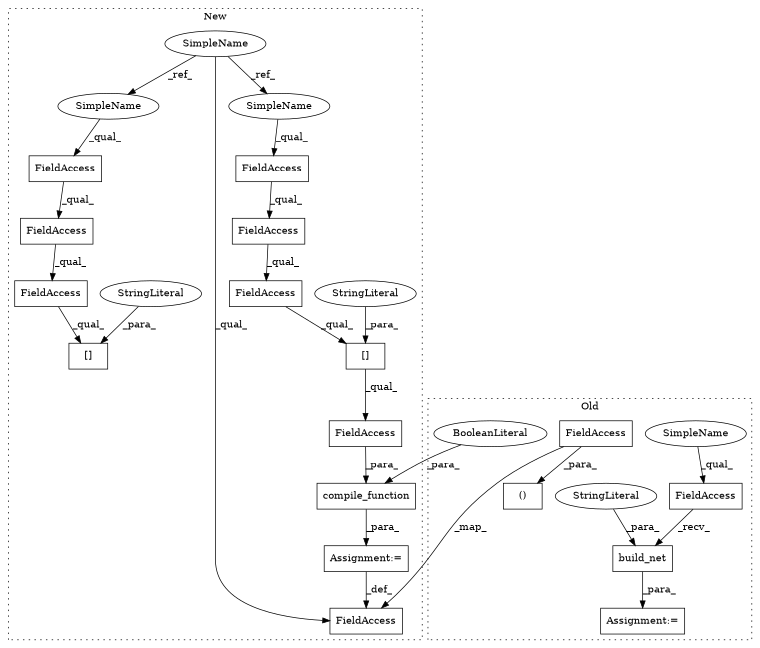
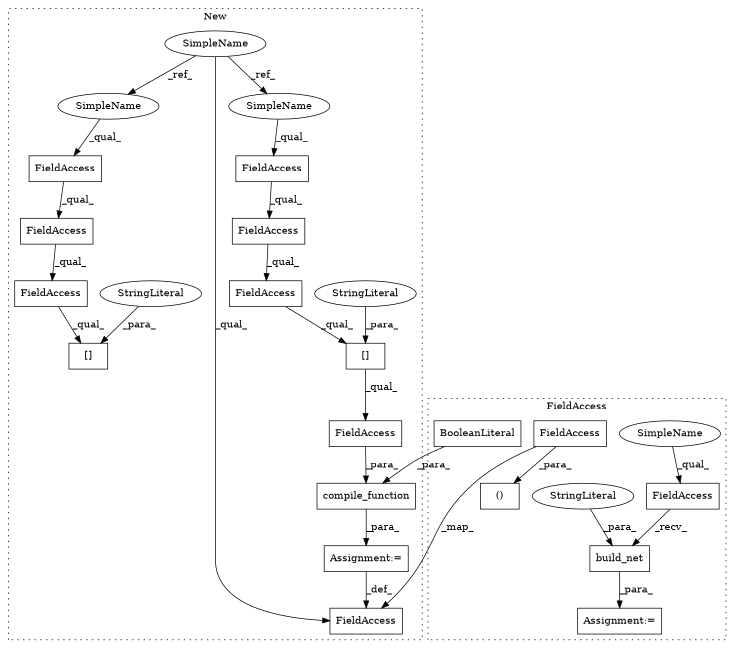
cluster "Old": label "Old" -> "FieldAccess"
node "BooleanLiteral": shape ellipse -> box
